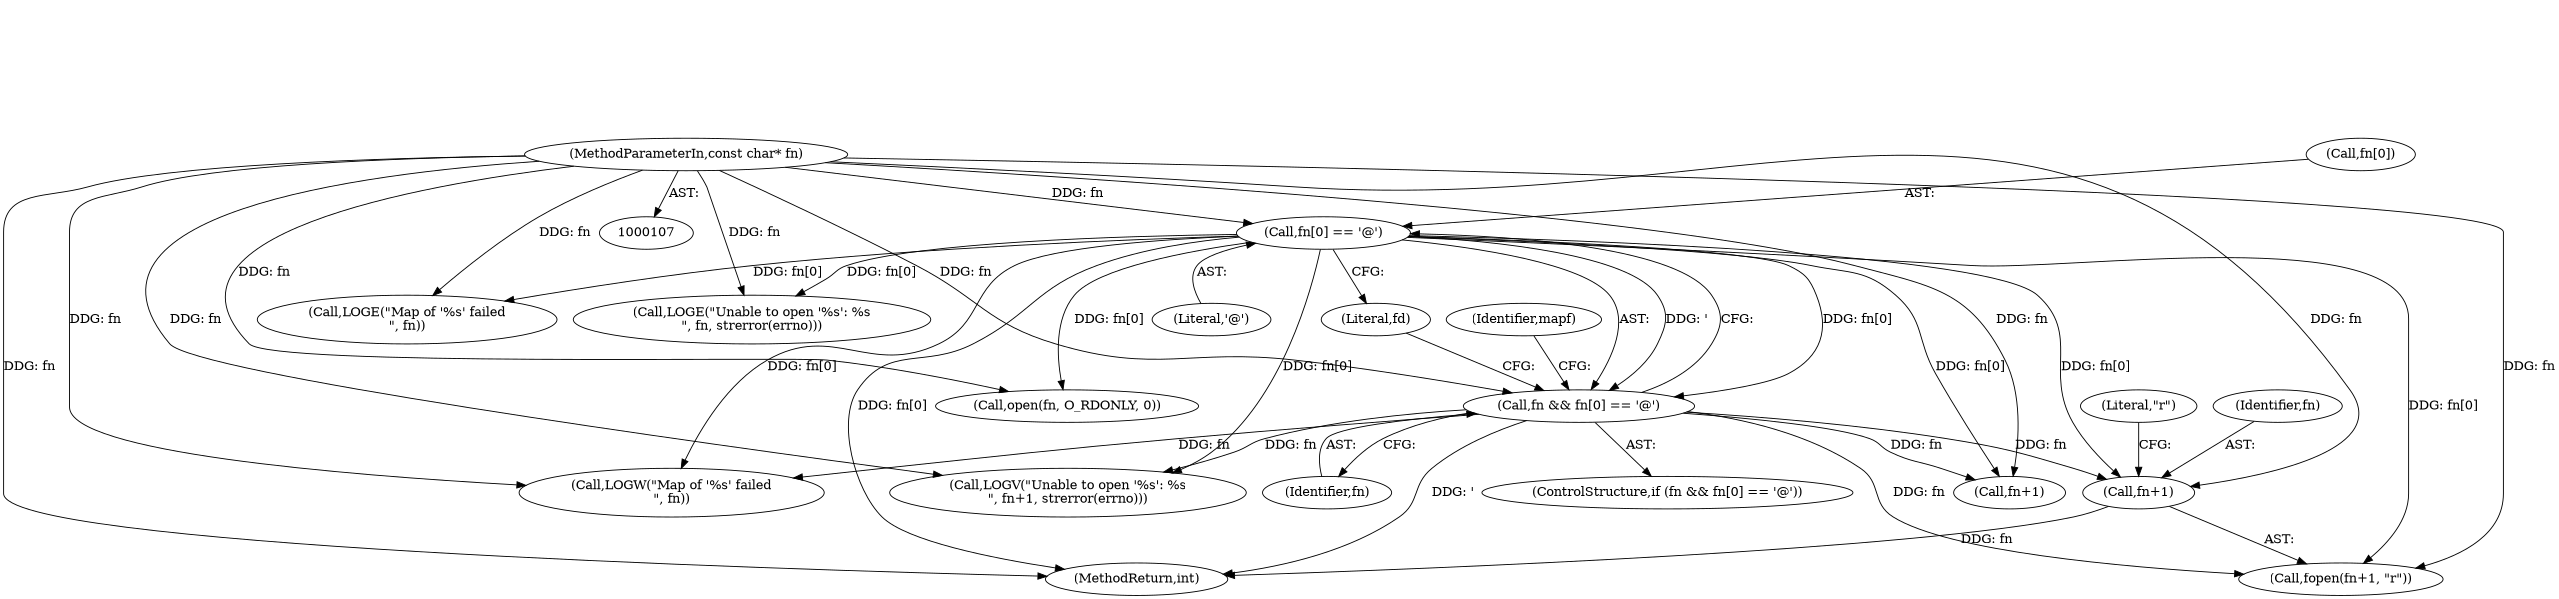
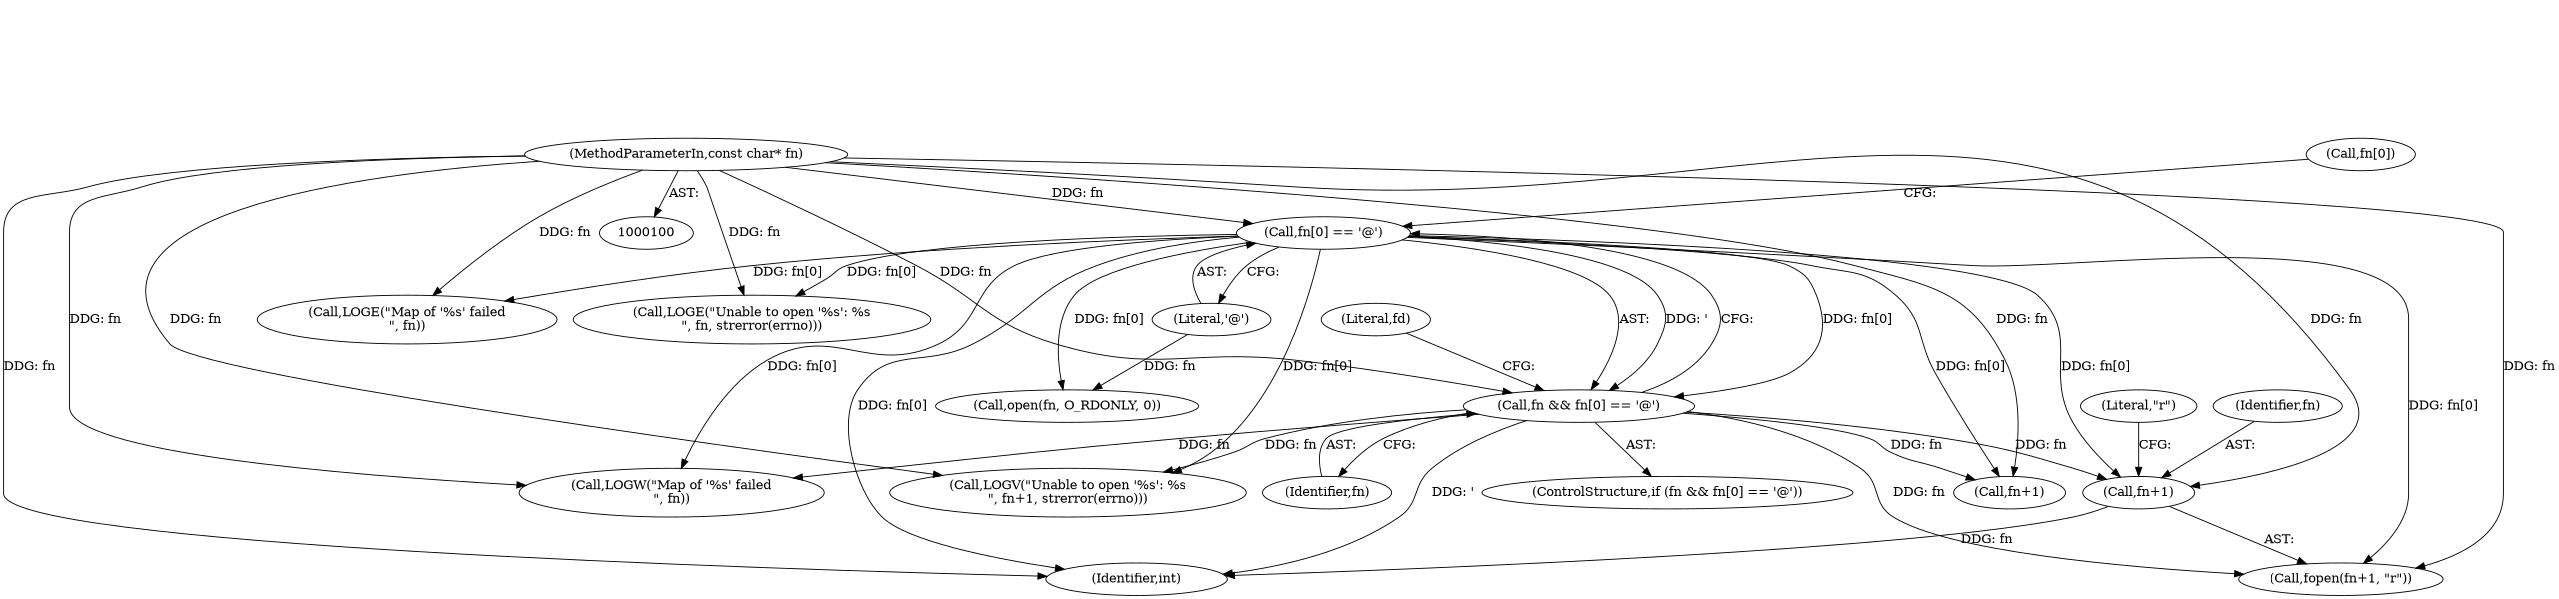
edge "(Call,fn[0])" -> "(Call,fn[0] == '@')": label "AST: " -> "CFG: "
node "1000107": label "1000107" -> "1000100"
edge "(Call,fn[0] == '@')" -> "(Literal,fd)": now "(Call,fn[0] == '@')" -> "(Literal,'@')"
node "(Identifier,mapf)": removed
edge "(MethodParameterIn,const char* fn)" -> "(Call,open(fn, O_RDONLY, 0))": now "(Literal,'@')" -> "(Call,open(fn, O_RDONLY, 0))"
node "(MethodReturn,int)": label "(MethodReturn,int)" -> "(Identifier,int)"
